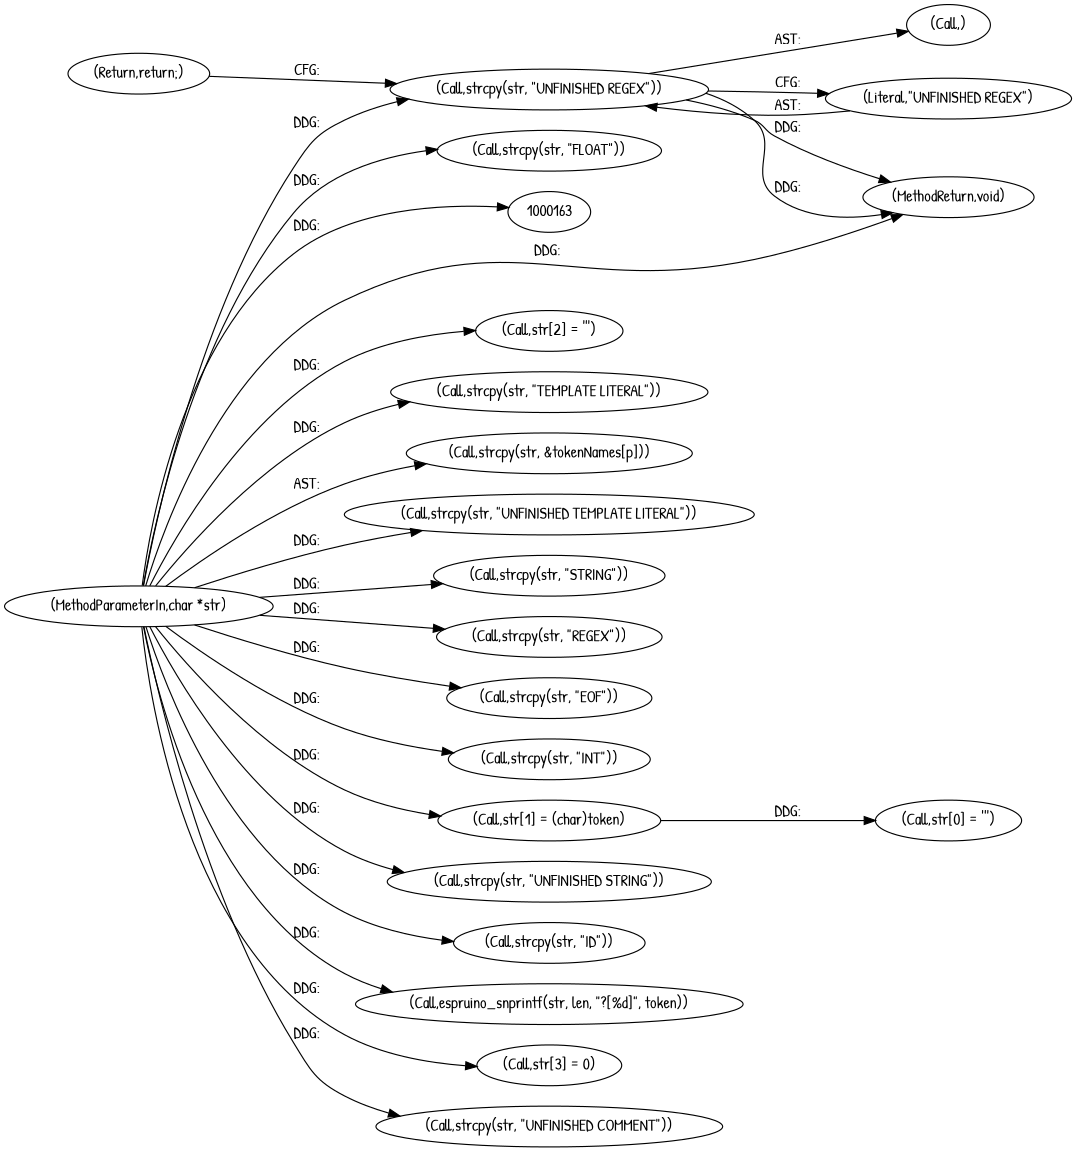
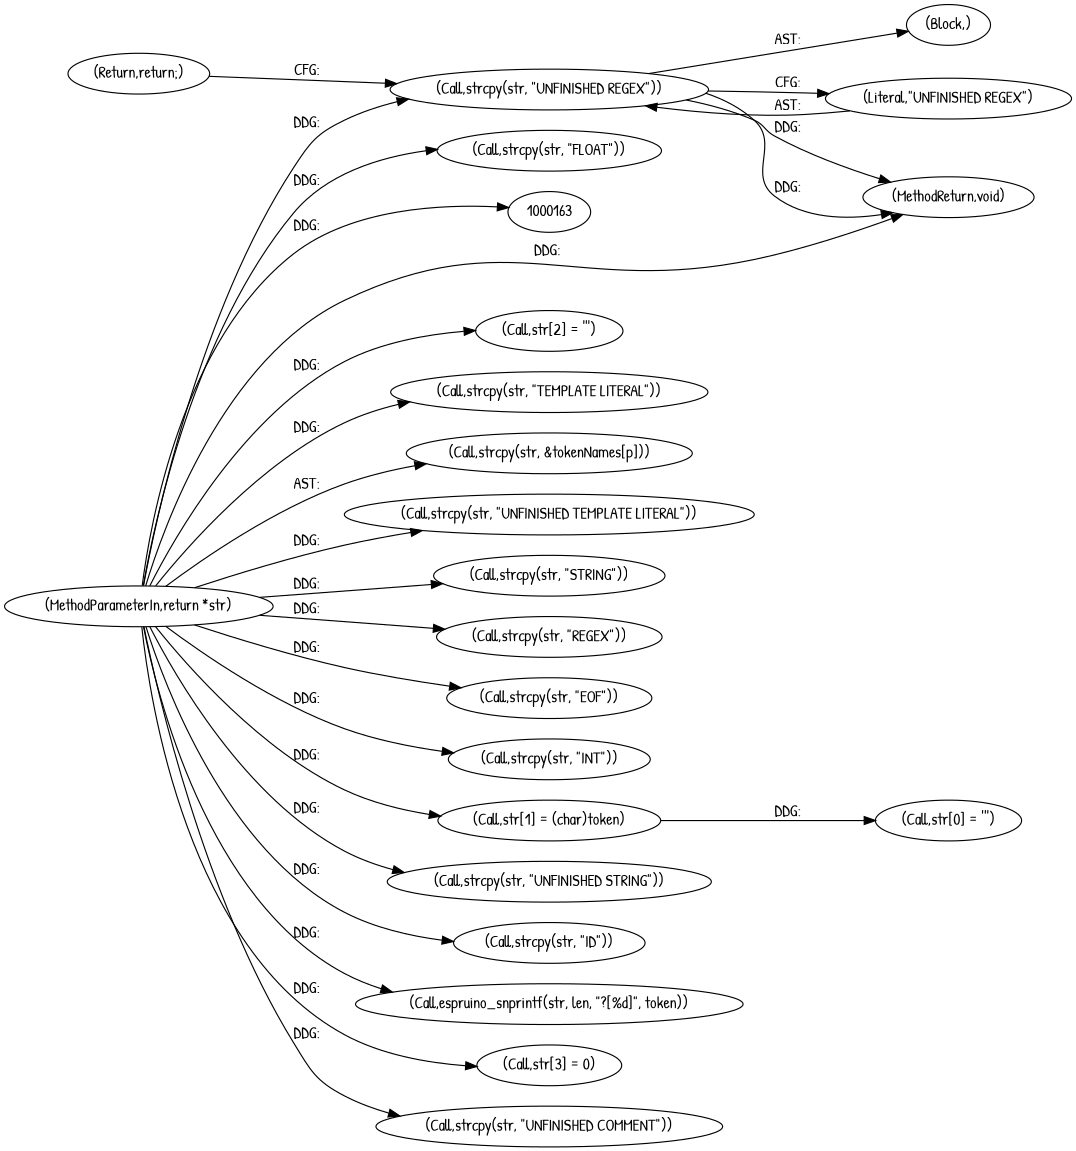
node "(Call,)": label "(Call,)" -> "(Block,)"
node "(MethodParameterIn,char *str)": label "(MethodParameterIn,char *str)" -> "(MethodParameterIn,return *str)"
